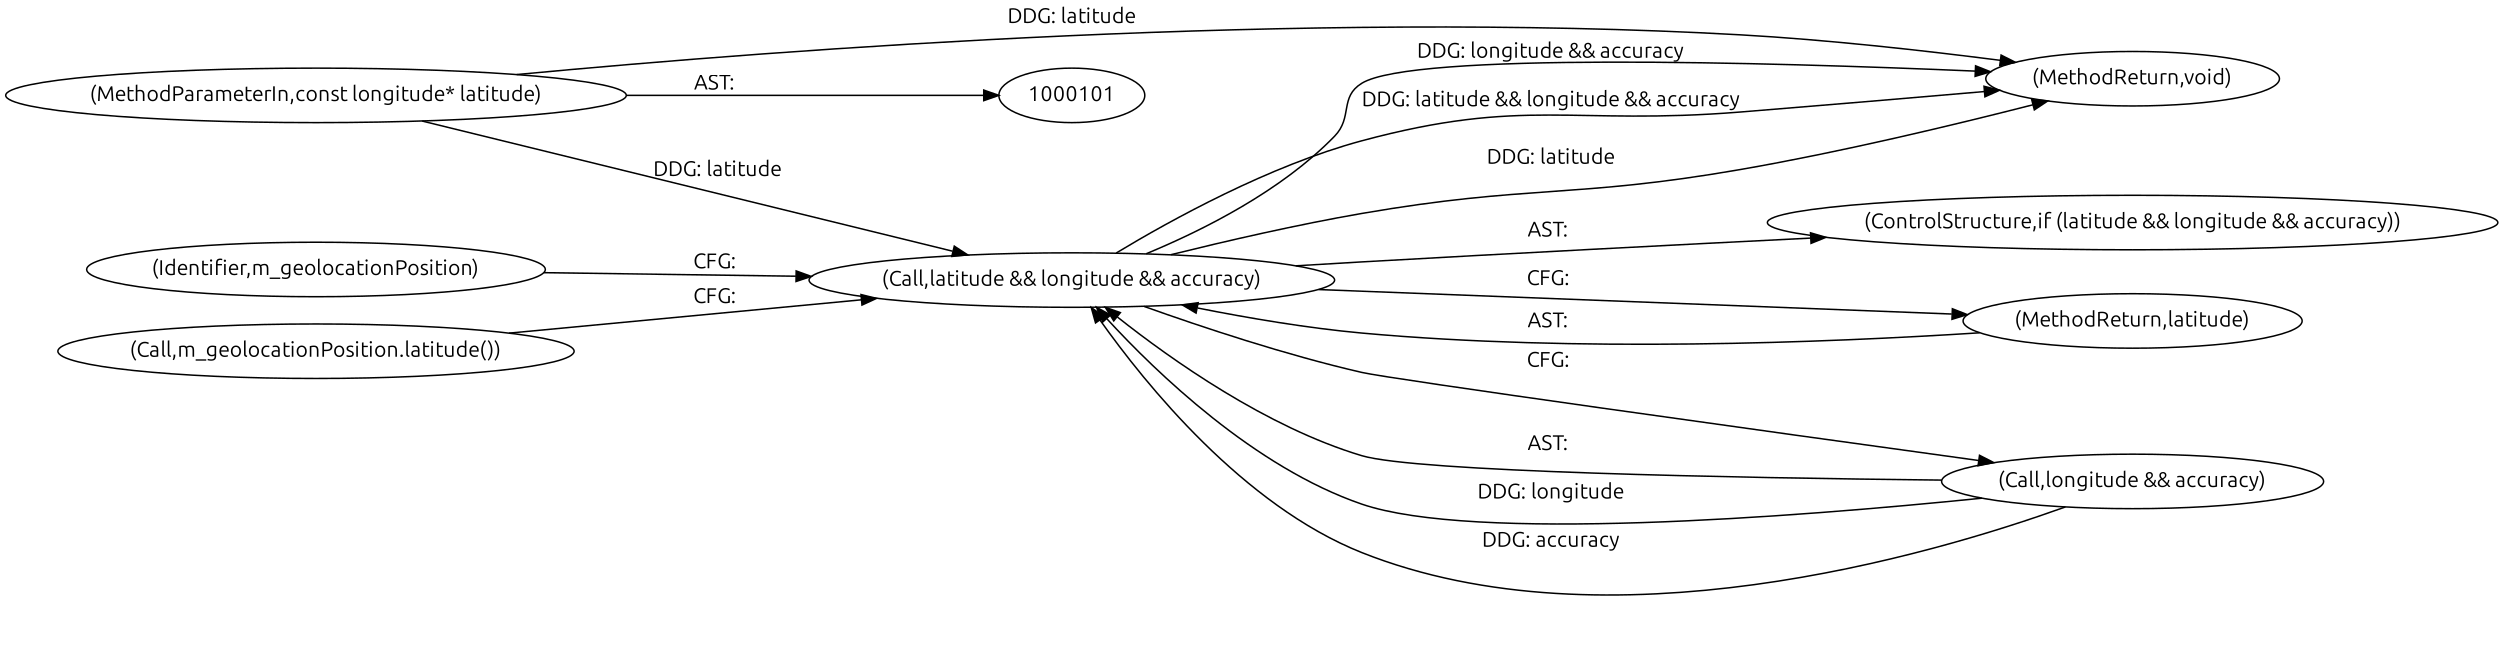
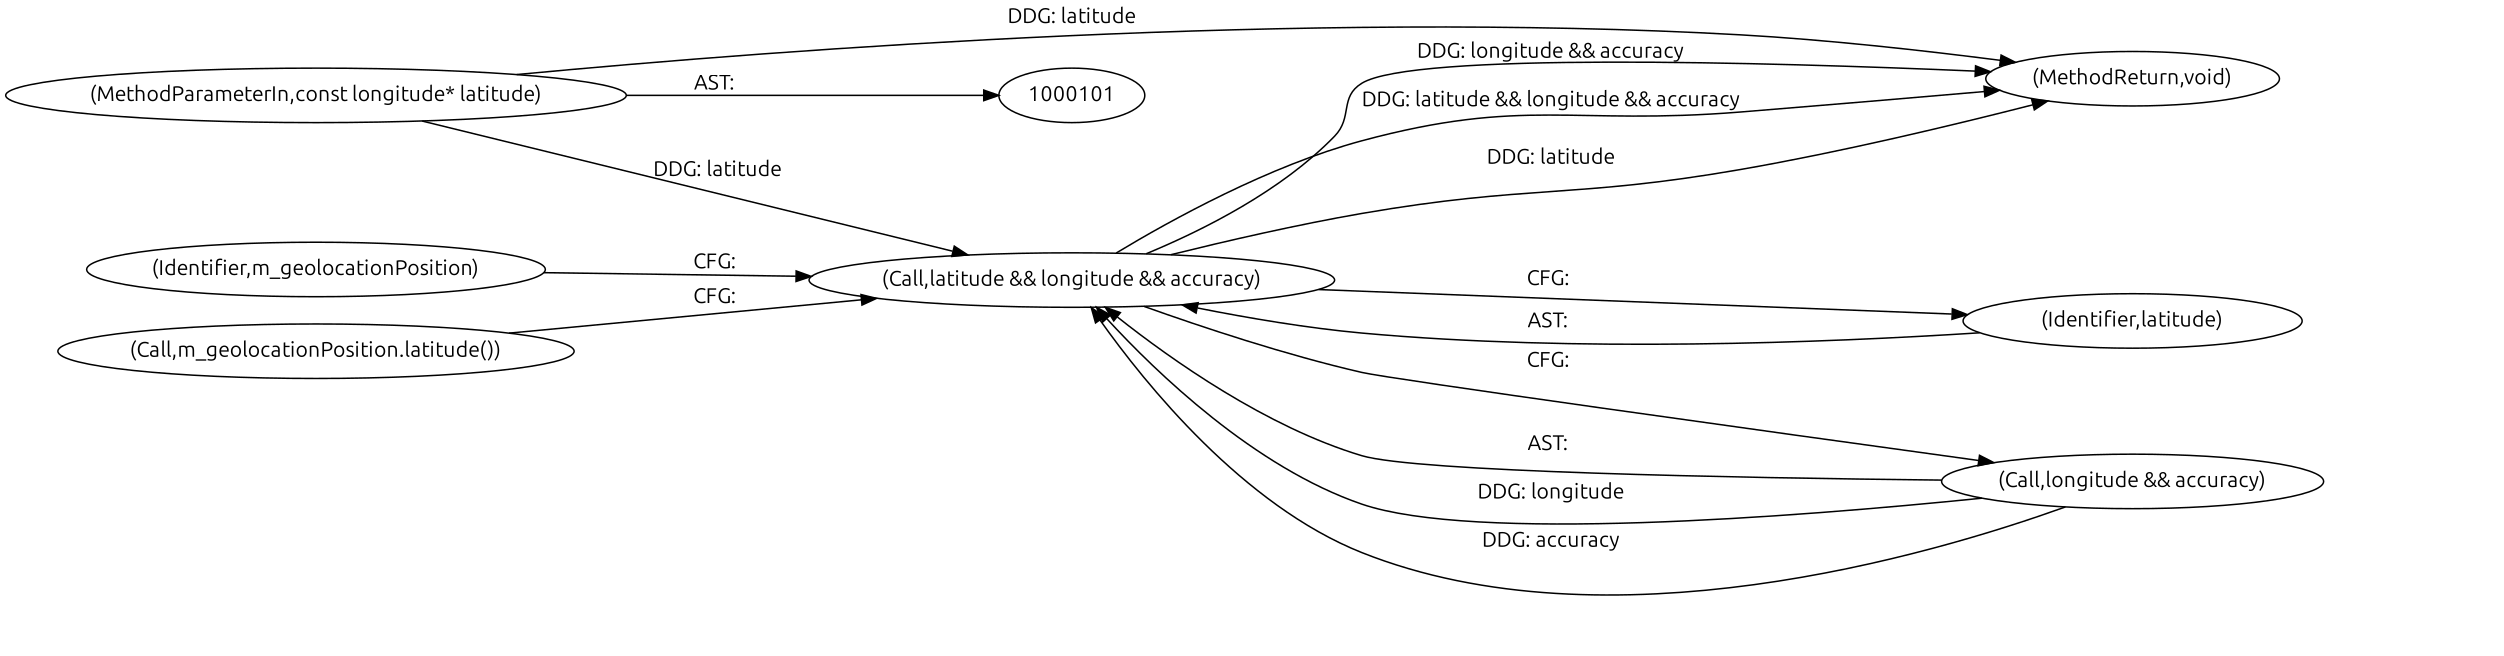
node "(ControlStructure,if (latitude && longitude && accuracy))": removed
node "(MethodReturn,latitude)": label "(MethodReturn,latitude)" -> "(Identifier,latitude)"
